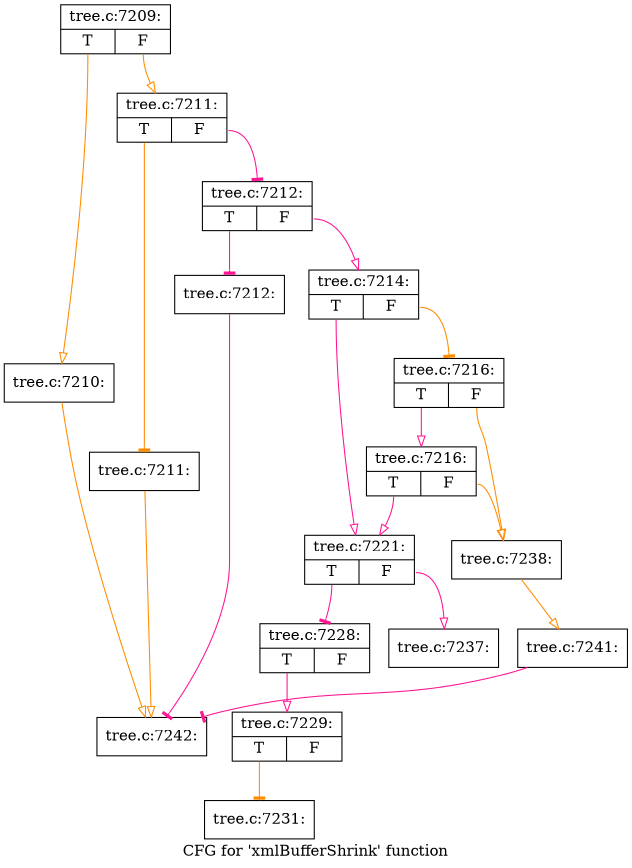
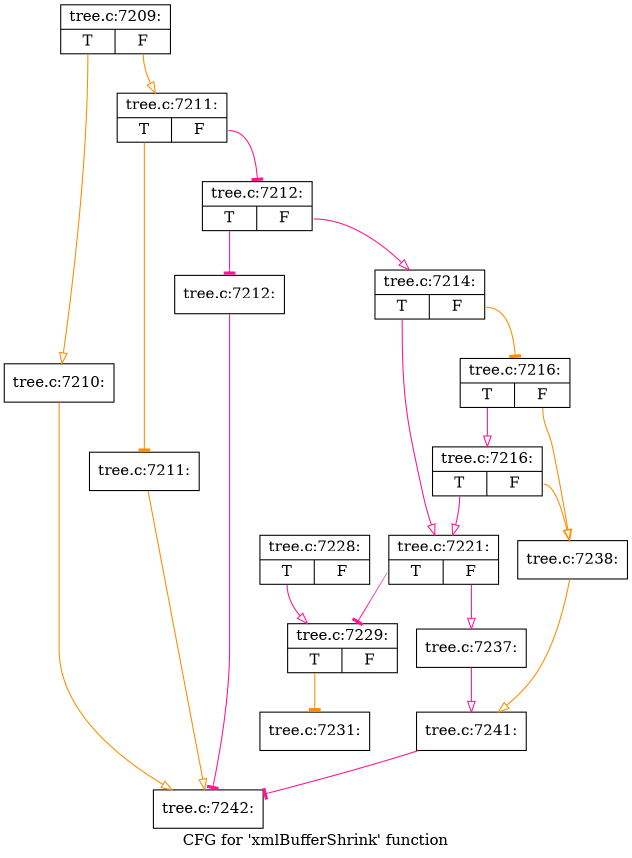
edge "tree.c:7221:" -> "tree.c:7228:": now "tree.c:7221:" -> "tree.c:7229:"
edge "tree.c:7237:" -> "tree.c:7241:": added
